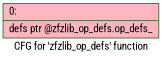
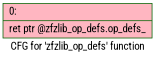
node "0:": text "defs ptr @zfzlib_op_defs.op_defs_" -> "ret ptr @zfzlib_op_defs.op_defs_"
